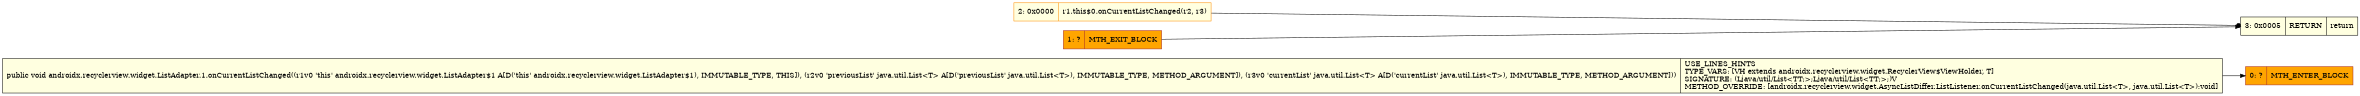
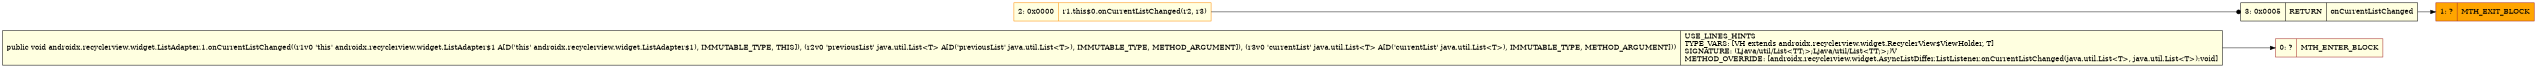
node "3: 0x0005": text "return" -> "onCurrentListChanged"
edge "1: ?" -> "3: 0x0005": reversed
node "0: ?": fillcolor orange -> lightyellow
